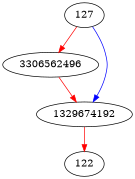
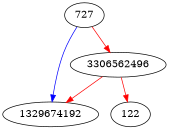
node "127": label "127" -> "727"
edge "1329674192" -> "122": now "3306562496" -> "122"
